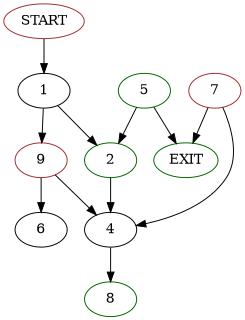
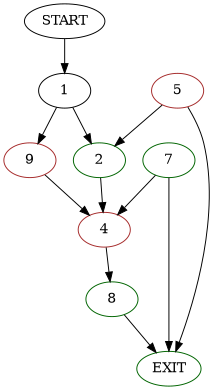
node "START": color brown -> black
node "5": color darkgreen -> brown
node "7": color brown -> darkgreen
node "6": removed
node "4": color black -> brown
edge "8" -> "EXIT": added
